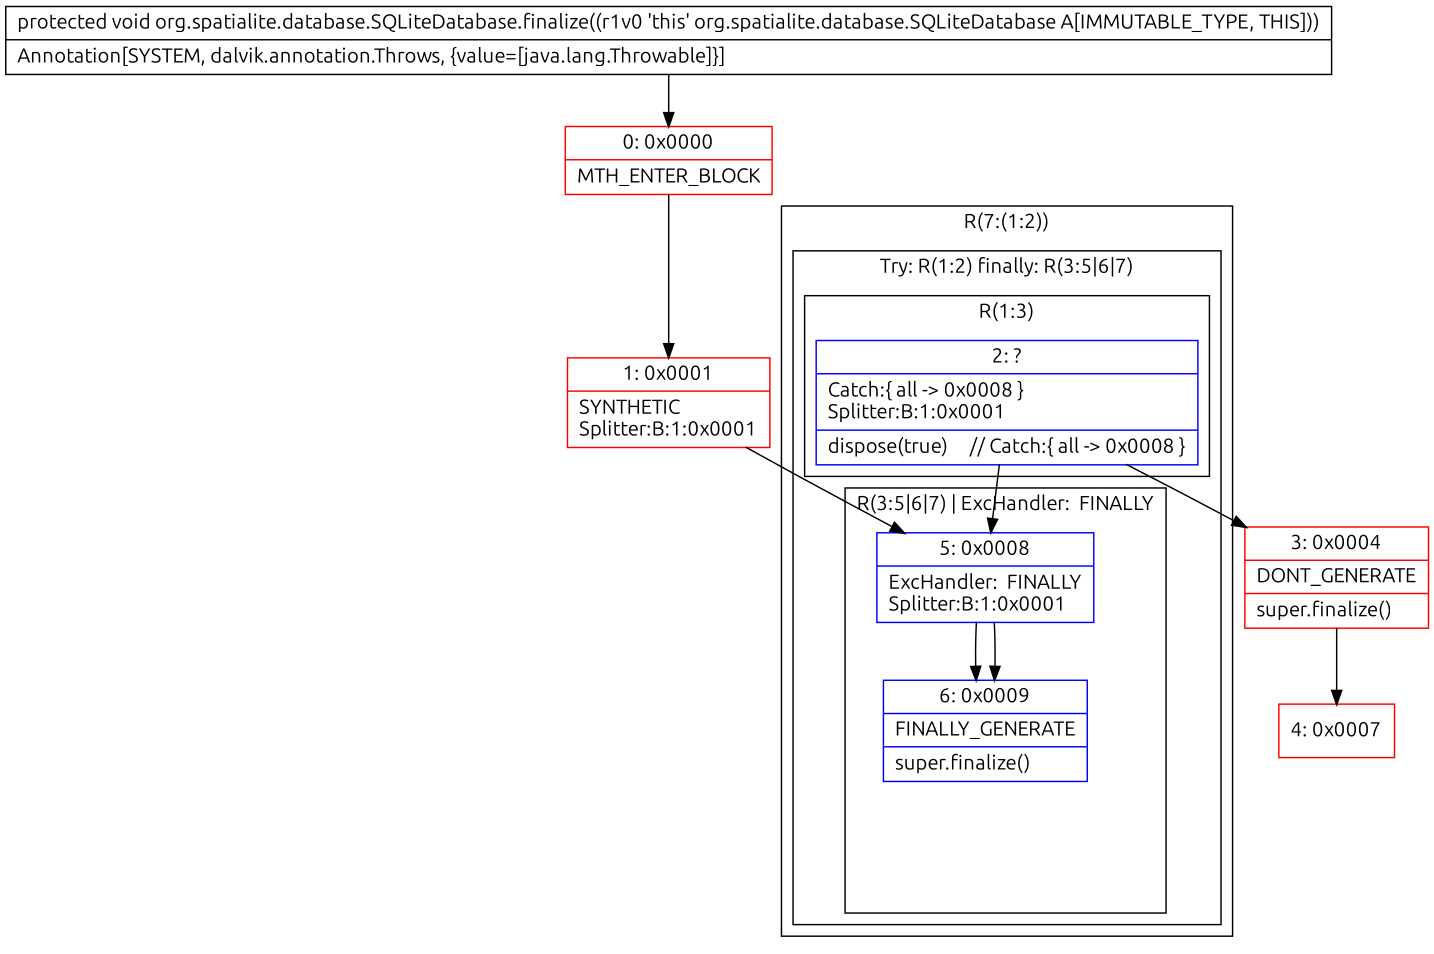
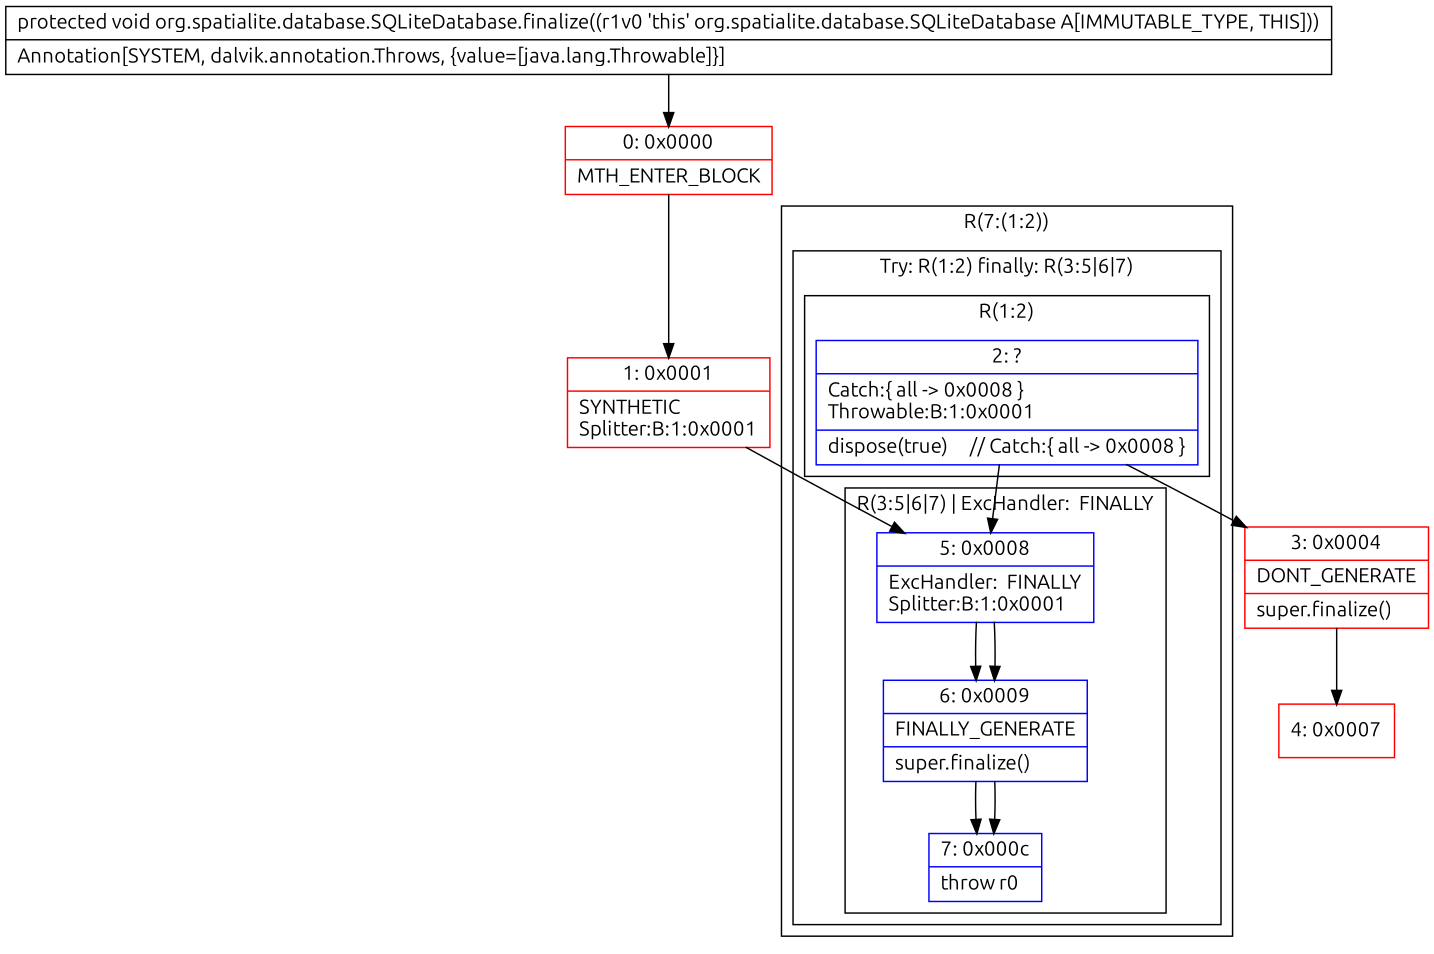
cluster "R(1:3)": label "R(1:3)" -> "R(1:2)"
node "2: ?": text "Splitter:B:1:0x0001" -> "Throwable:B:1:0x0001"
node "7: 0x000c": added
